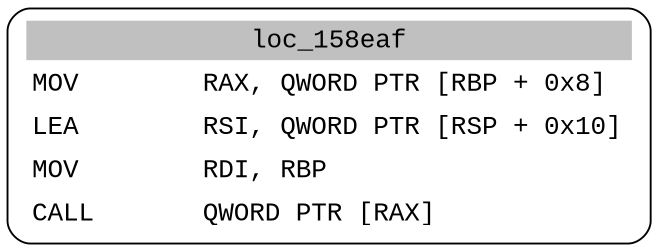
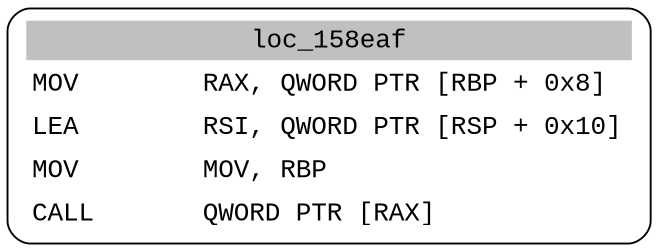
node "loc_158eaf": text "MOV        RDI, RBP" -> "MOV        MOV, RBP"
